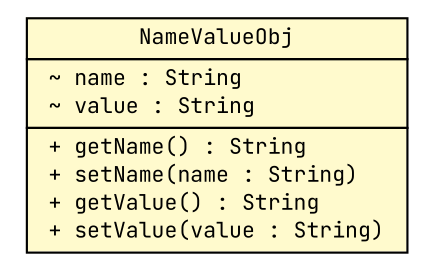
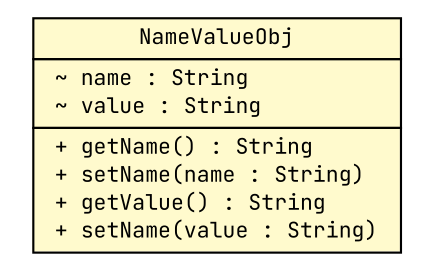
node "NameValueObj": text "+ setValue(value : String)" -> "+ setName(value : String)"
